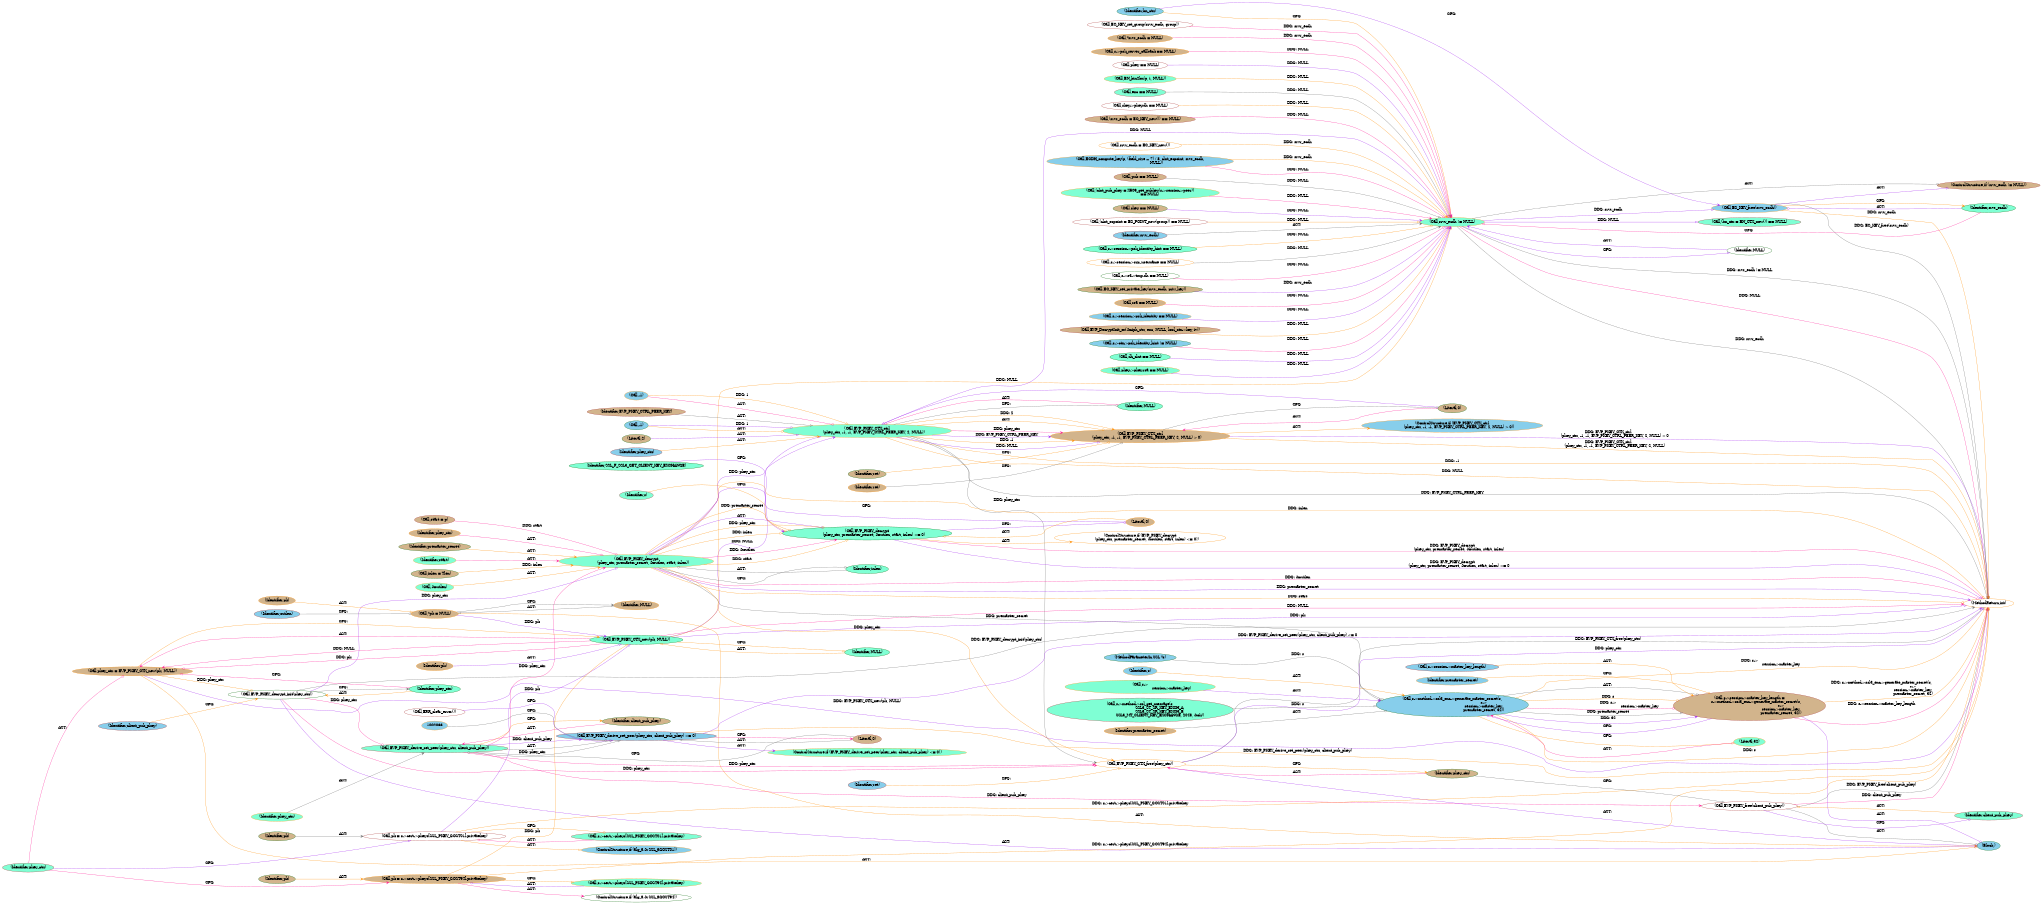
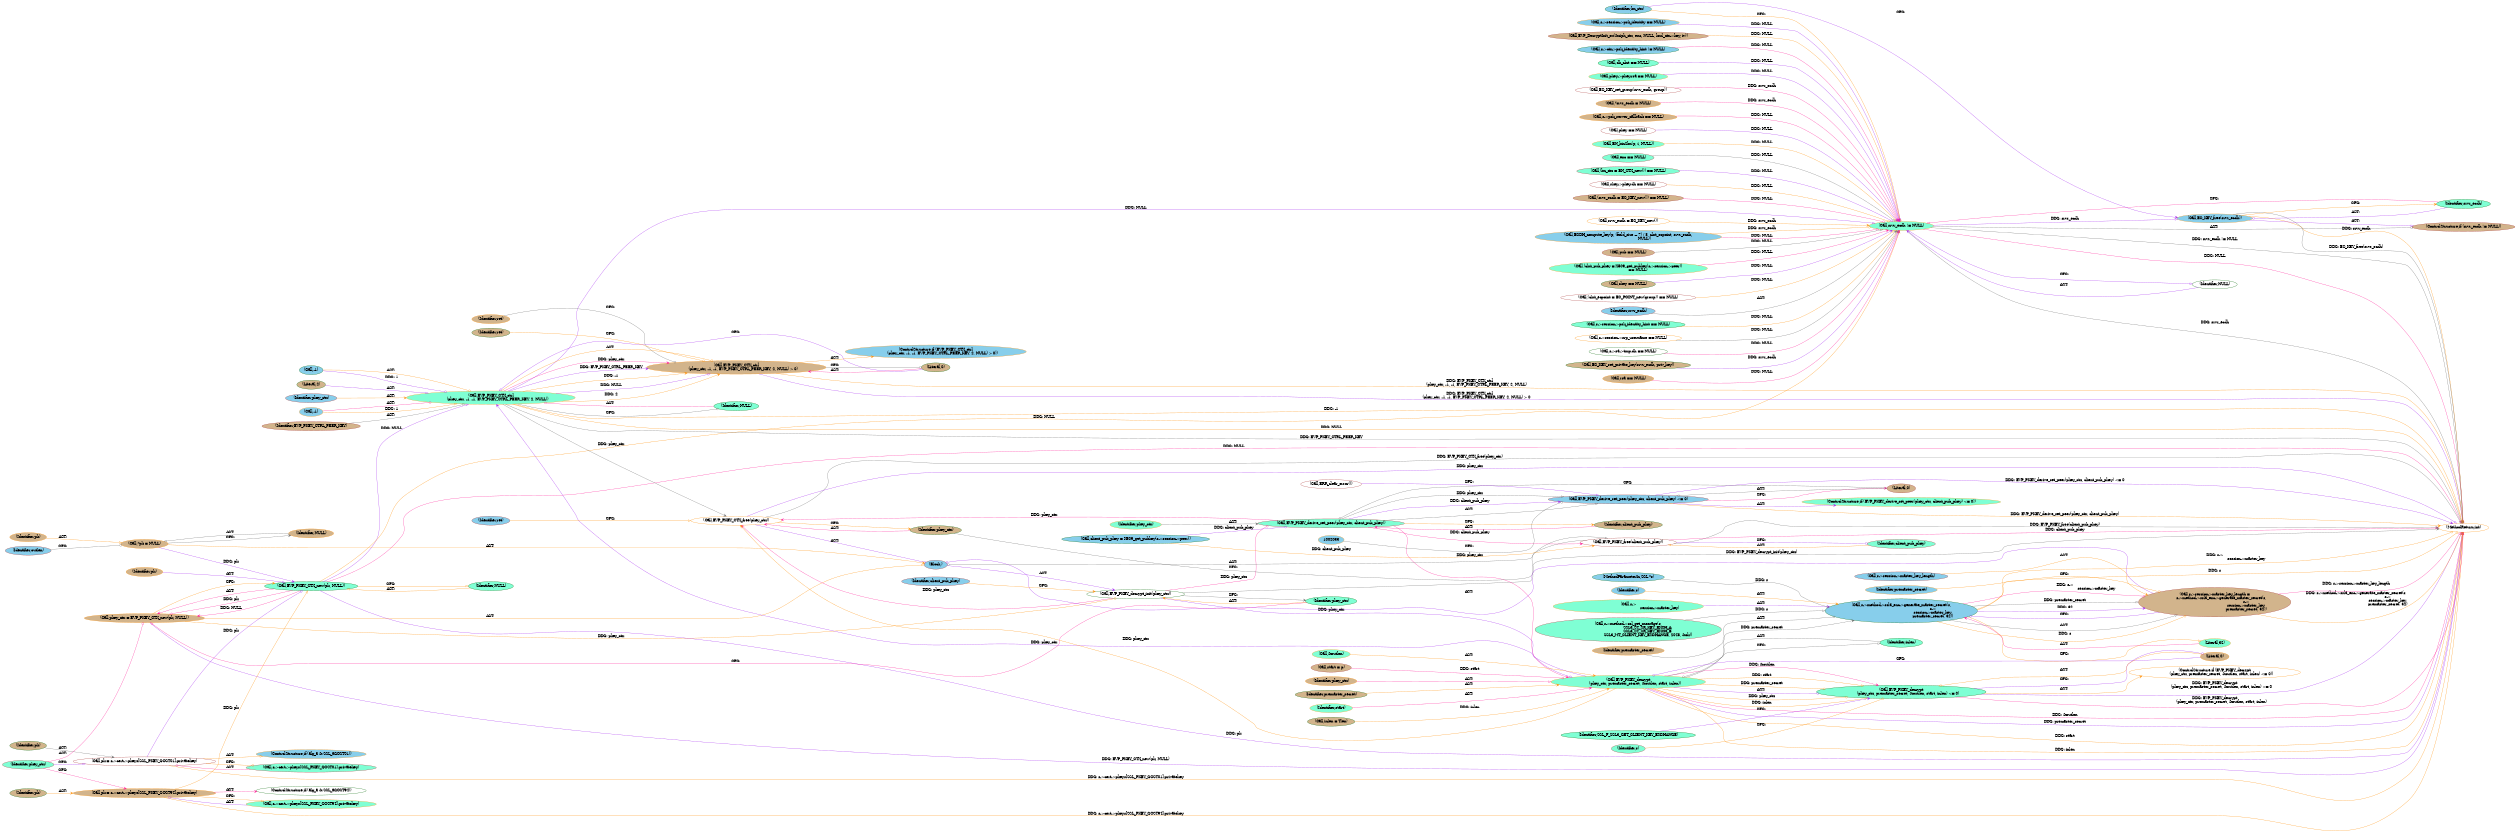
edge "(Call,srvr_ecdh != NULL)" -> "(Call,(bn_ctx = BN_CTX_new()) == NULL)": reversed
node "(Call,client_pub_pkey = X509_get_pubkey(s->session->peer))": added
node "(Block,)": color darkgreen -> brown
edge "(Call,EVP_PKEY_decrypt_init(pkey_ctx))" -> "(Block,)": reversed
